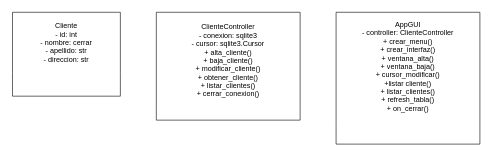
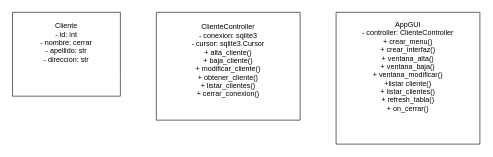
node "AppGUI - controller: ClienteController + crear_menu() + crear_interfaz() + ventana_alta() + ventana_baja() + cursor_modificar() +listar cliente() + listar_clientes() + refresh_tabla() + on_cerrar()": label "AppGUI - controller: ClienteController + crear_menu() + crear_interfaz() + ventana_alta() + ventana_baja() + cursor_modificar() +listar cliente() + listar_clientes() + refresh_tabla() + on_cerrar()" -> "AppGUI - controller: ClienteController + crear_menu() + crear_interfaz() + ventana_alta() + ventana_baja() + ventana_modificar() +listar cliente() + listar_clientes() + refresh_tabla() + on_cerrar()"
